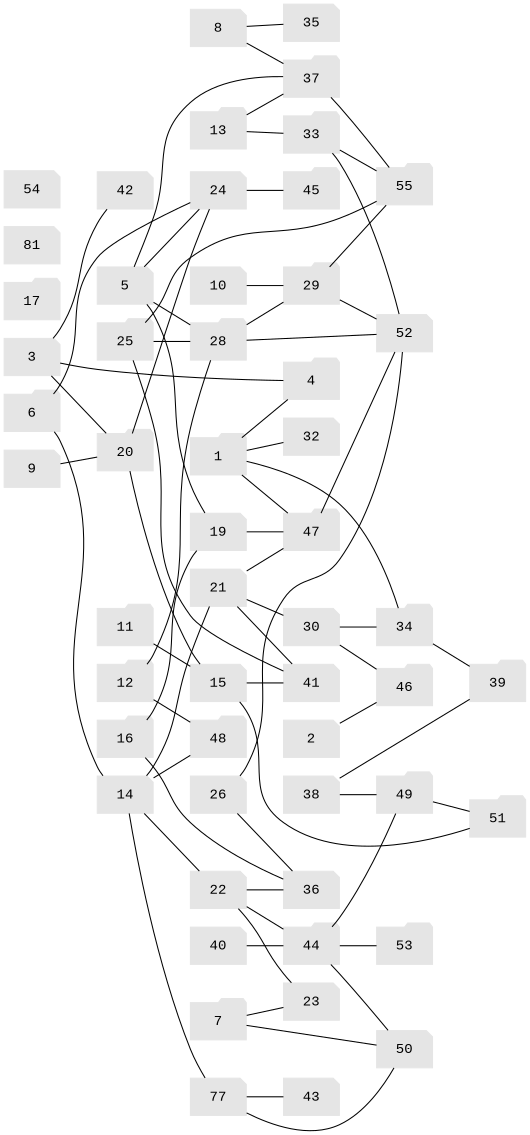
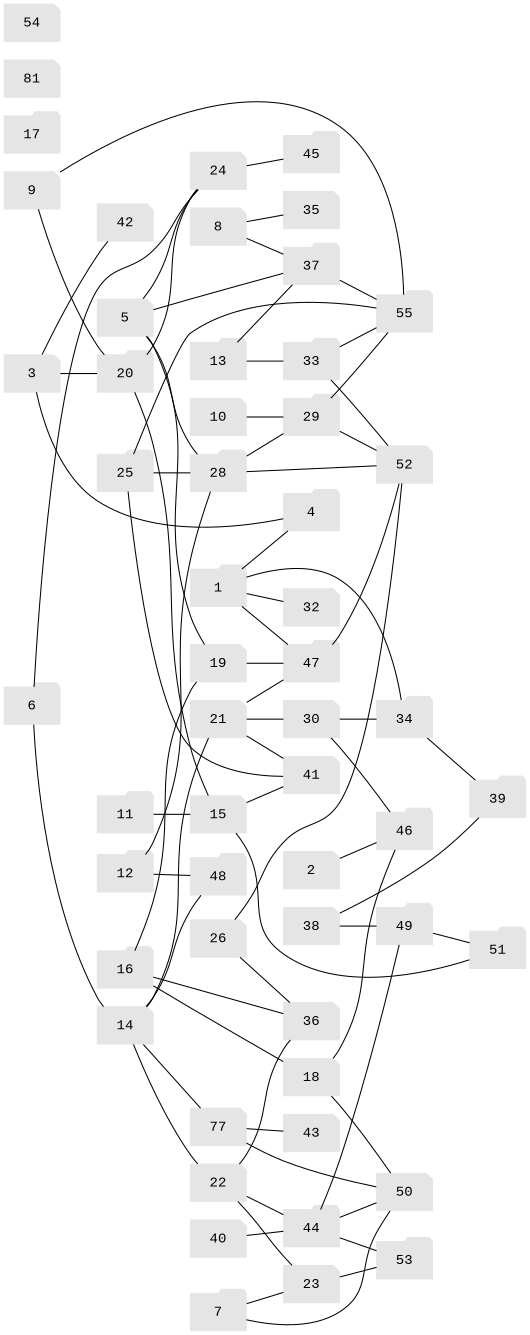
edge "9" -- "55": added
node "18": added
edge "53" -- "23": added
